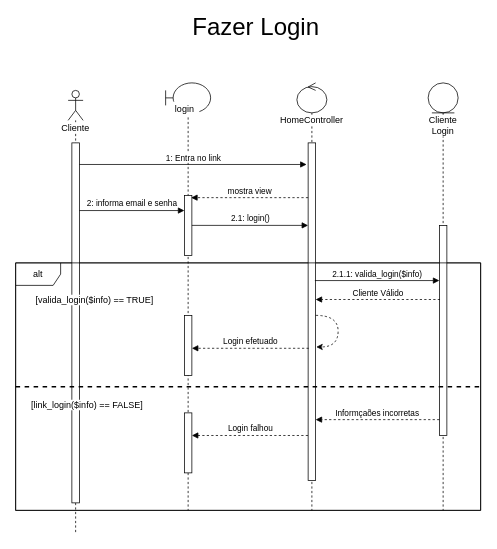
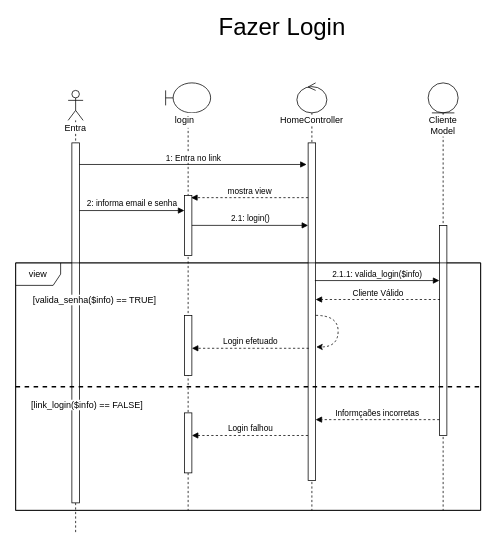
node "Fazer Login": moved (255, 27) -> (282, 27)
node "login": moved (184, 109) -> (184, 120)
node "Cliente Login": label "Cliente Login" -> "Cliente Model"
node "Cliente": label "Cliente" -> "Entra"
node "alt": label "alt" -> "view"
node "[valida_login($info) == TRUE]": label "[valida_login($info) == TRUE]" -> "[valida_senha($info) == TRUE]"
